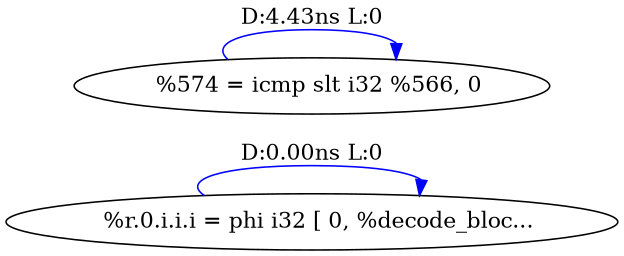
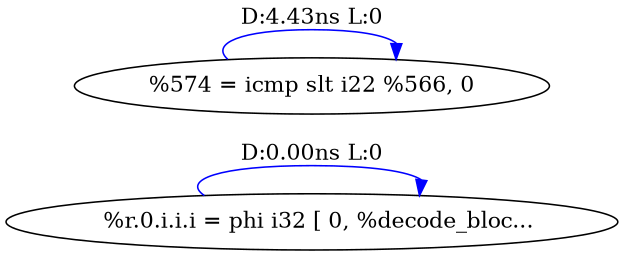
node "%574 = icmp slt i32 %566, 0": label "%574 = icmp slt i32 %566, 0" -> "%574 = icmp slt i22 %566, 0"
